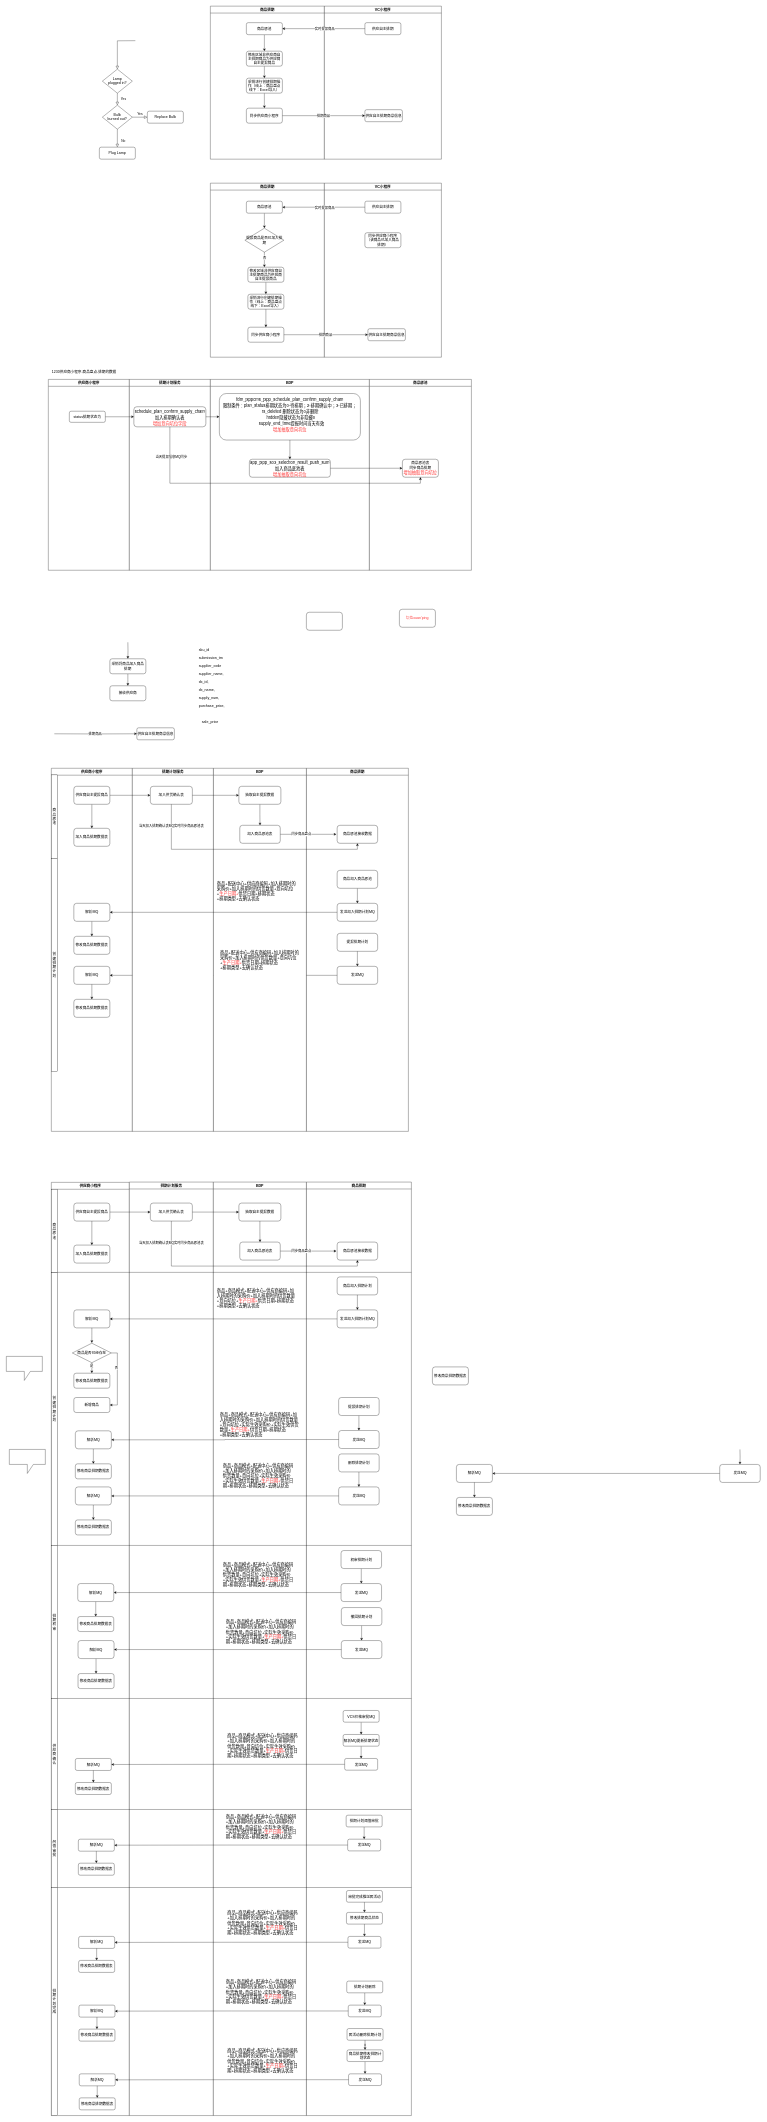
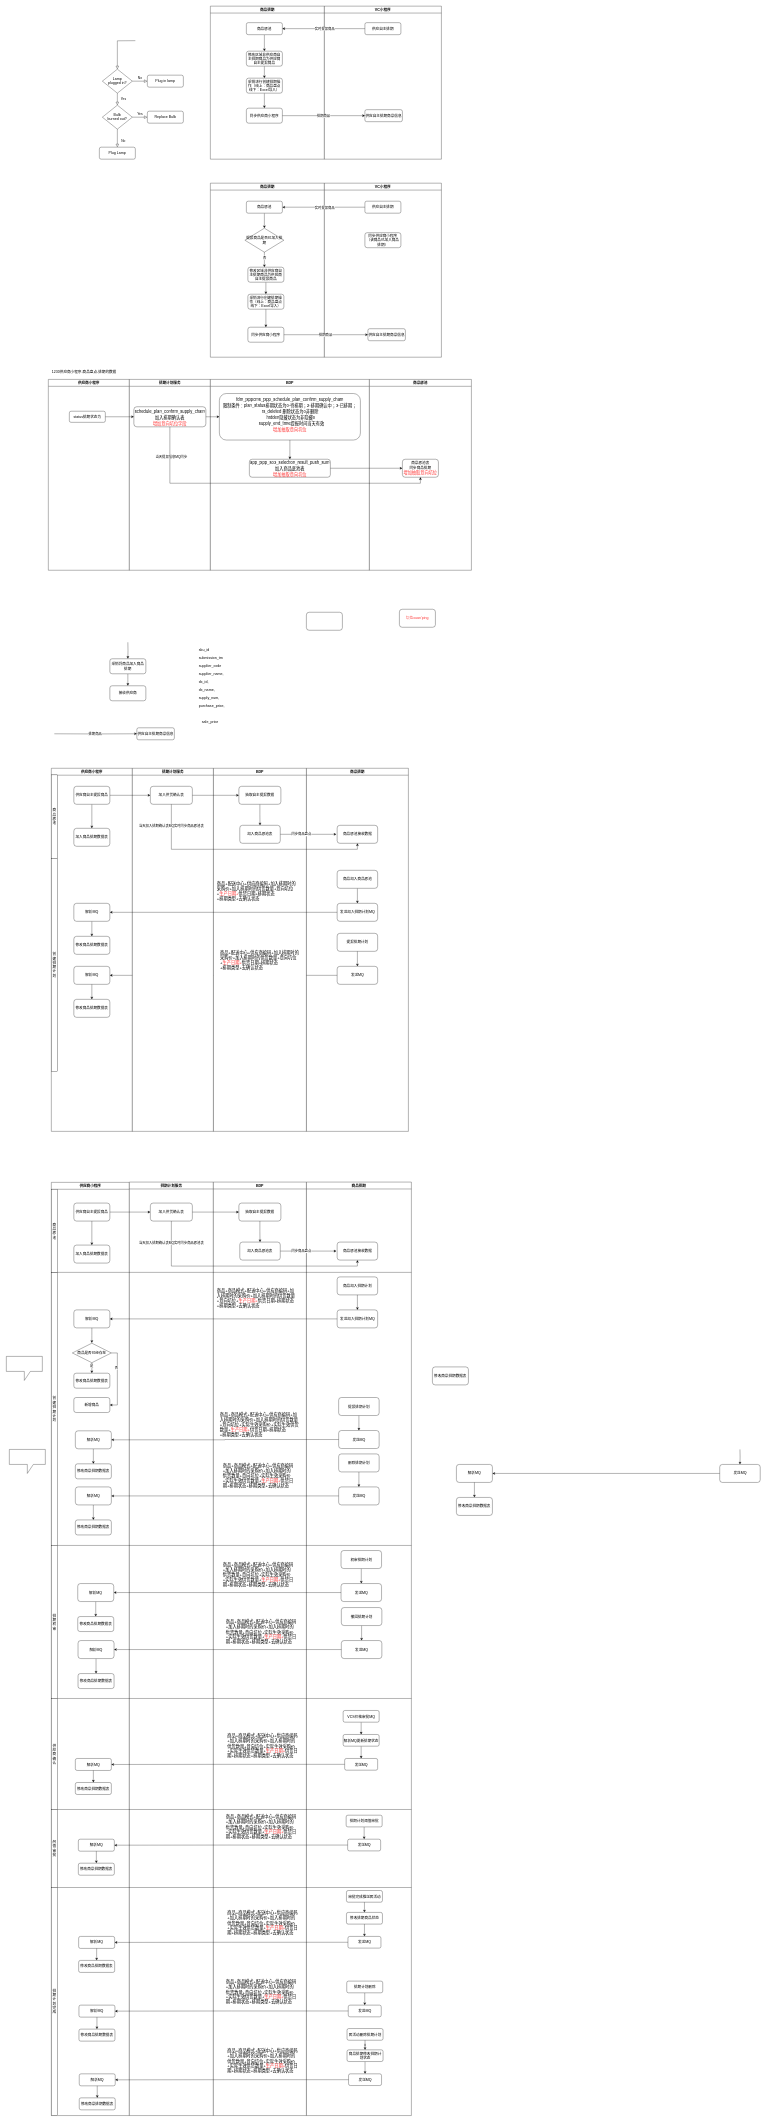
edge "Lamp plugged in?" -> "Plug in lamp": added, label "No"
node "Plug in lamp": added
